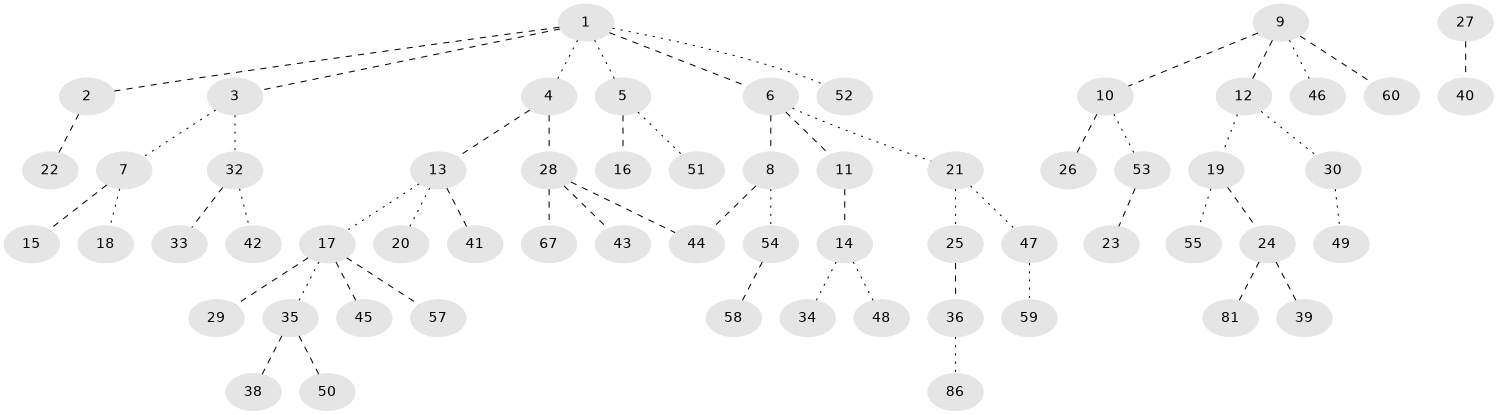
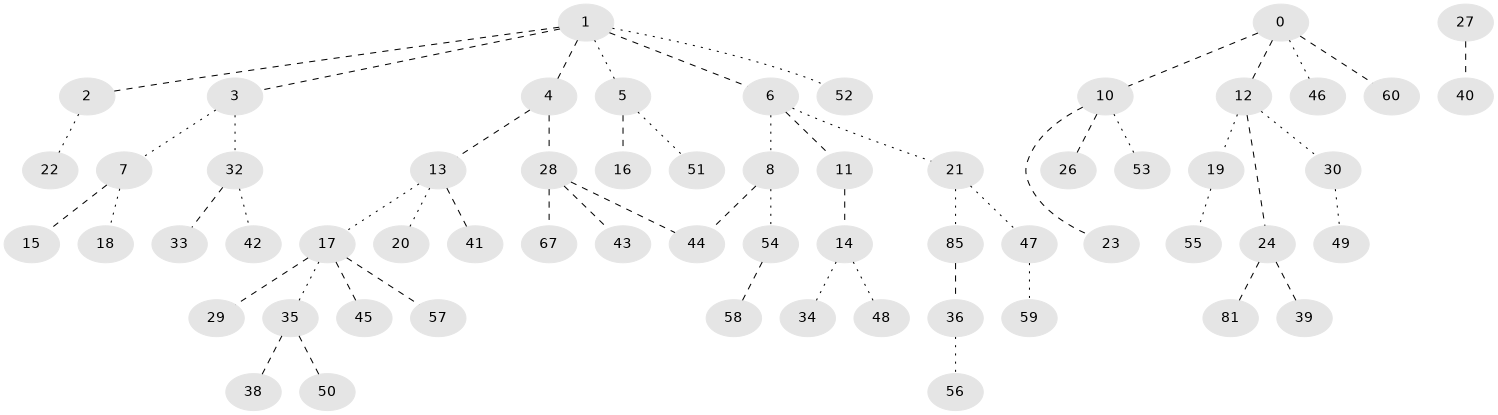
node "9": label "9" -> "0"
edge "1" -- "4": style dotted -> dashed
edge "2" -- "22": style dashed -> dotted
edge "6" -- "8": style dashed -> dotted
edge "53" -- "23": now "10" -- "23"
edge "19" -- "24": now "12" -- "24"
node "25": label "25" -> "85"
node "86": label "86" -> "56"
